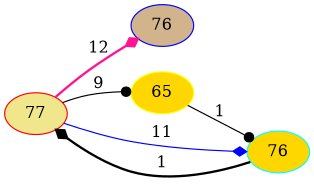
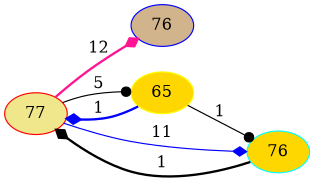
edge "77" -> "65": label "9" -> "5"
edge "65" -> "77": added, label "1"
